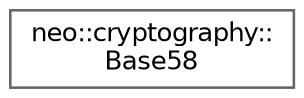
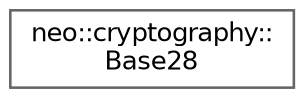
node "neo::cryptography:: Base58": label "neo::cryptography:: Base58" -> "neo::cryptography:: Base28"
